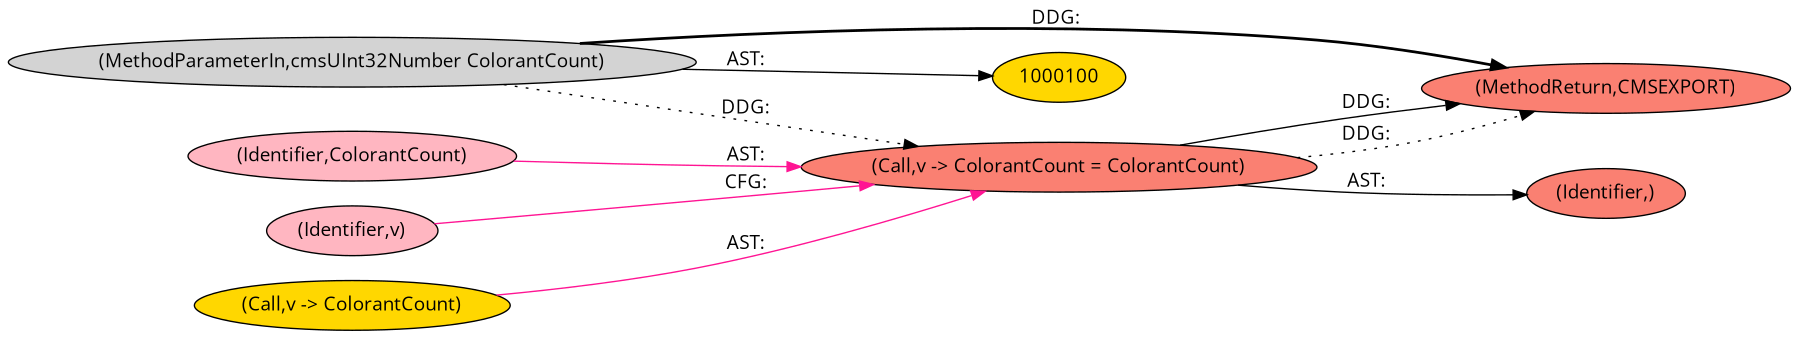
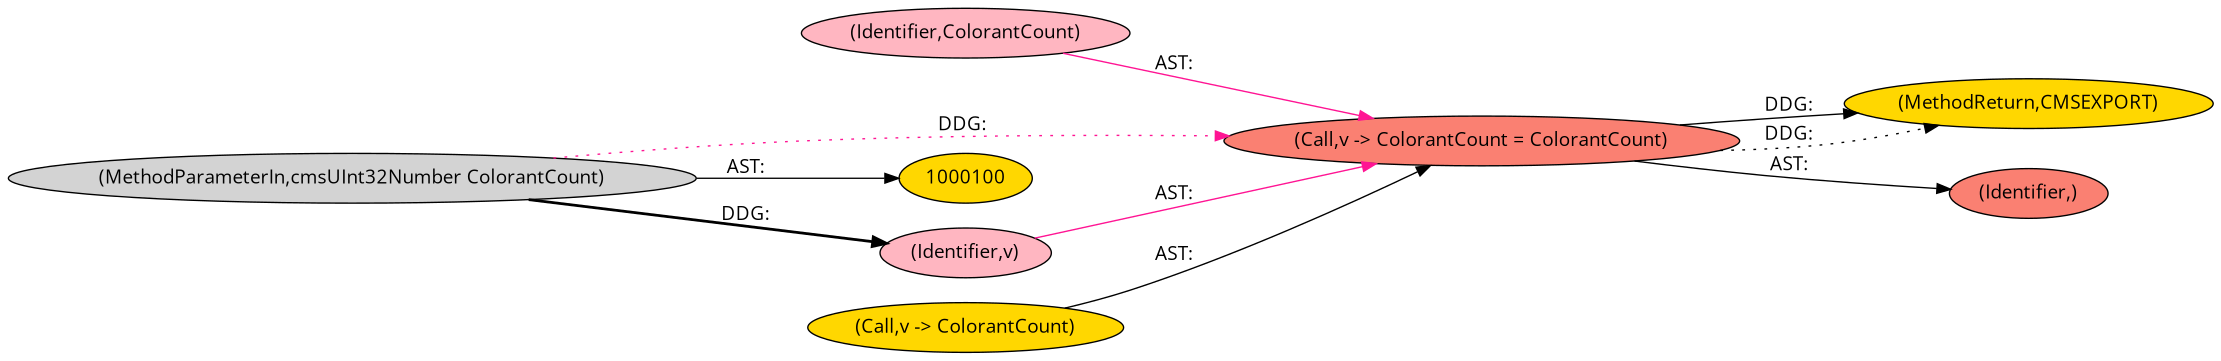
edge "(MethodParameterIn,cmsUInt32Number ColorantCount)" -> "(MethodReturn,CMSEXPORT)": now "(MethodParameterIn,cmsUInt32Number ColorantCount)" -> "(Identifier,v)"
node "(MethodReturn,CMSEXPORT)": fillcolor salmon -> gold
edge "(MethodParameterIn,cmsUInt32Number ColorantCount)" -> "(Call,v -> ColorantCount = ColorantCount)": color black -> deeppink
edge "(Identifier,v)" -> "(Call,v -> ColorantCount = ColorantCount)": label "CFG: " -> "AST: "
edge "(Call,v -> ColorantCount)" -> "(Call,v -> ColorantCount = ColorantCount)": color deeppink -> black
